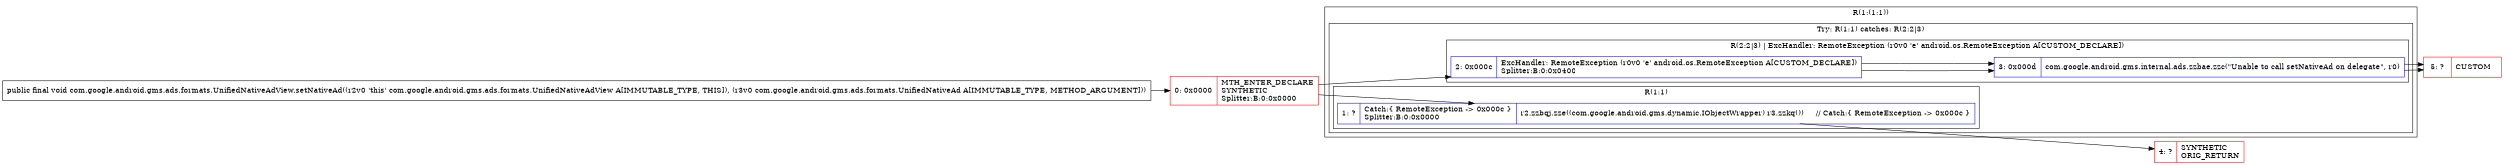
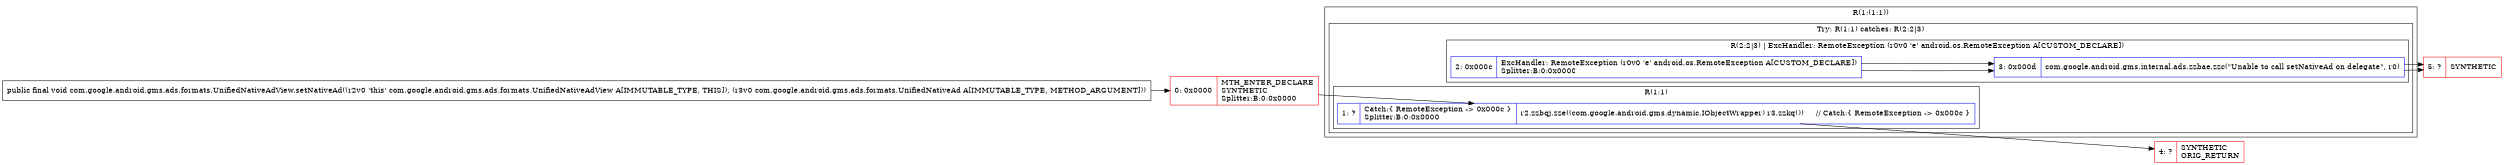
node "5: ?": text "CUSTOM" -> "SYNTHETIC"
node "2: 0x000c": text "Splitter:B:0:0x0400" -> "Splitter:B:0:0x0000"
edge "0: 0x0000" -> "2: 0x000c": removed
